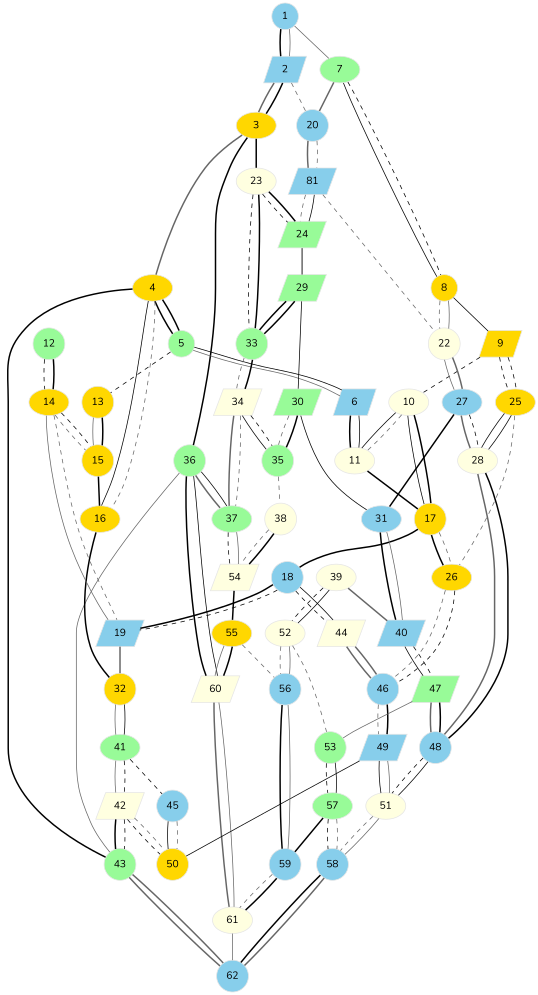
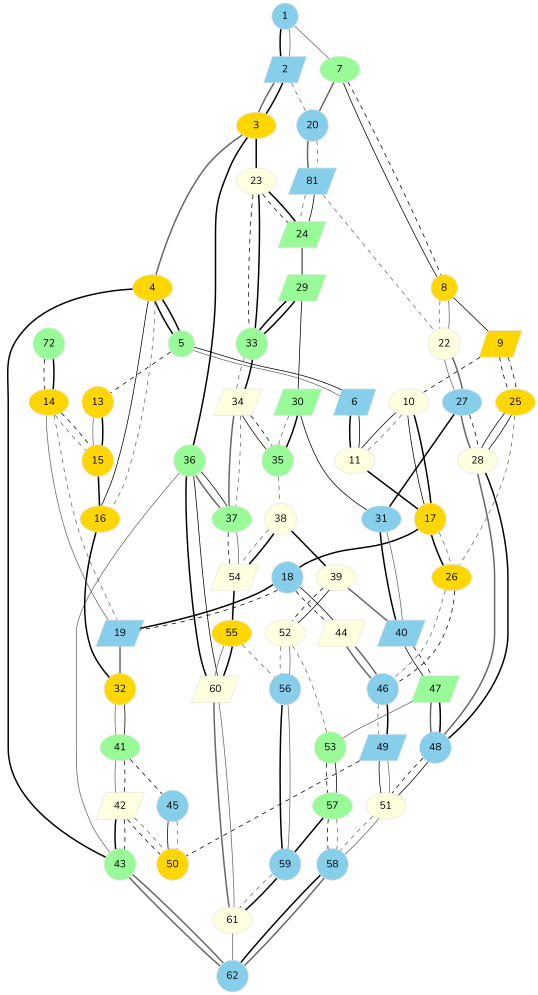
node "12": label "12" -> "72"
edge "38" -- "39": added
edge "49" -- "50": style solid -> dashed
